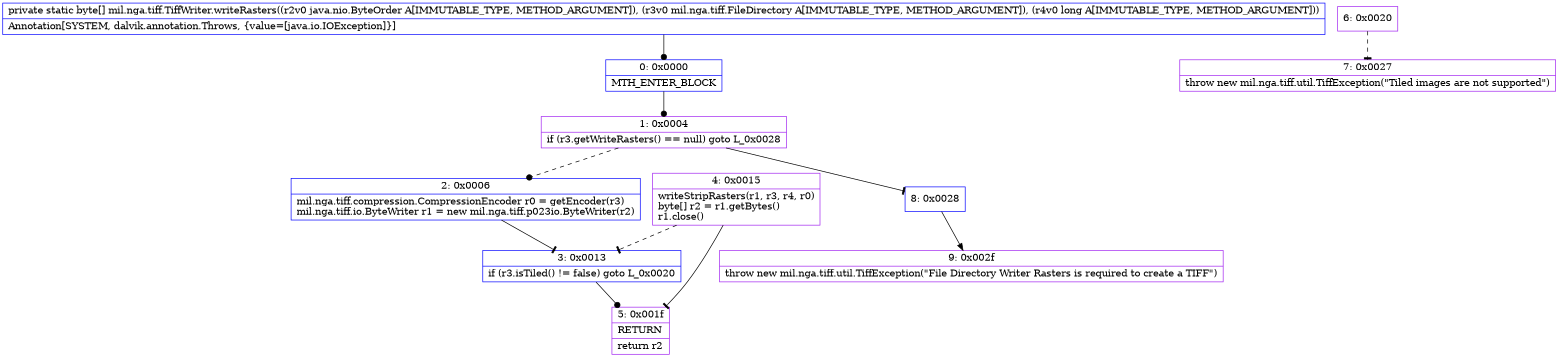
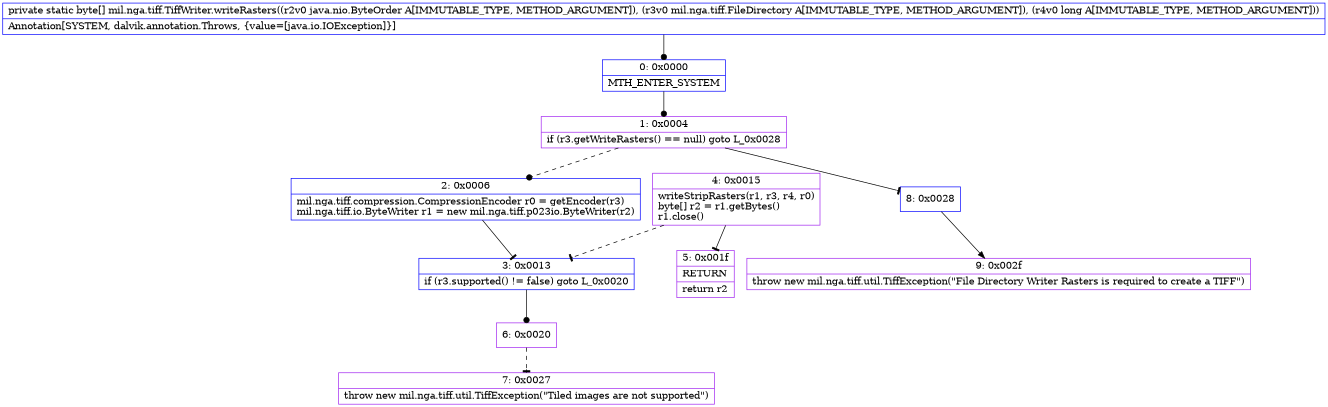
node "0: 0x0000": text "MTH_ENTER_BLOCK" -> "MTH_ENTER_SYSTEM"
node "3: 0x0013": text "if (r3.isTiled() != false) goto L_0x0020" -> "if (r3.supported() != false) goto L_0x0020"
edge "3: 0x0013" -> "5: 0x001f": now "3: 0x0013" -> "6: 0x0020"
